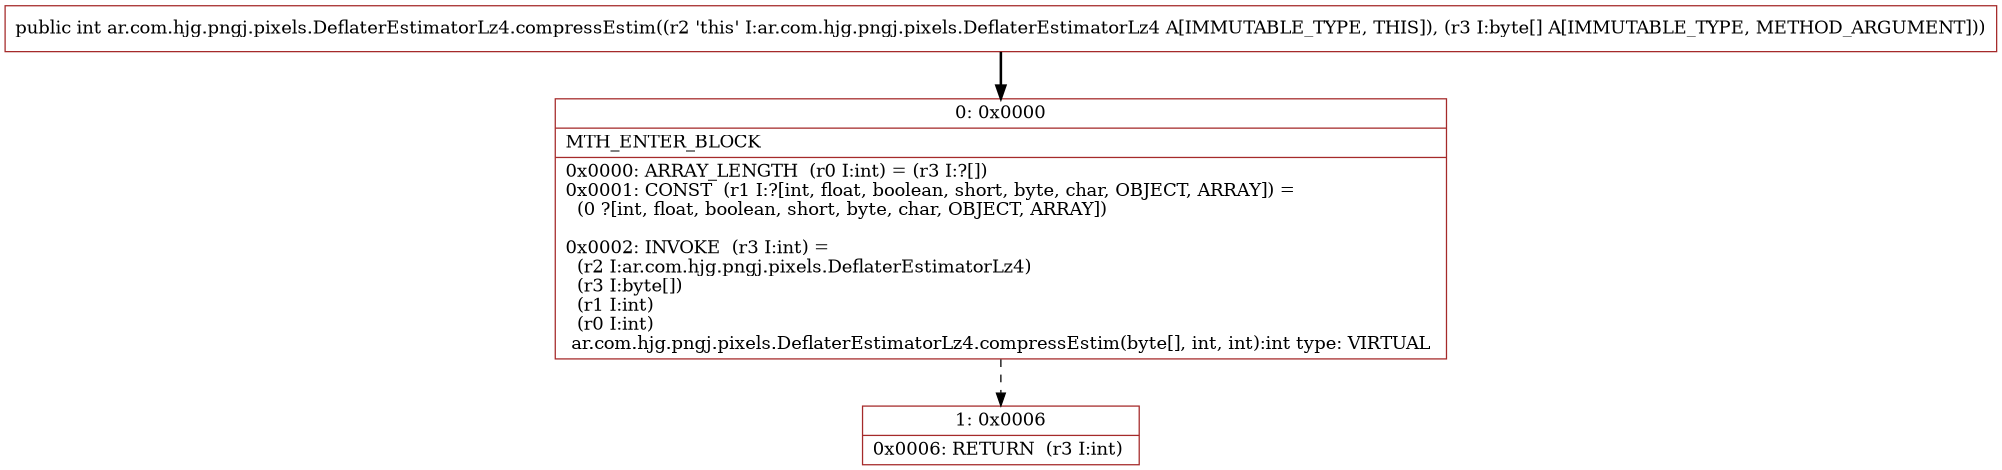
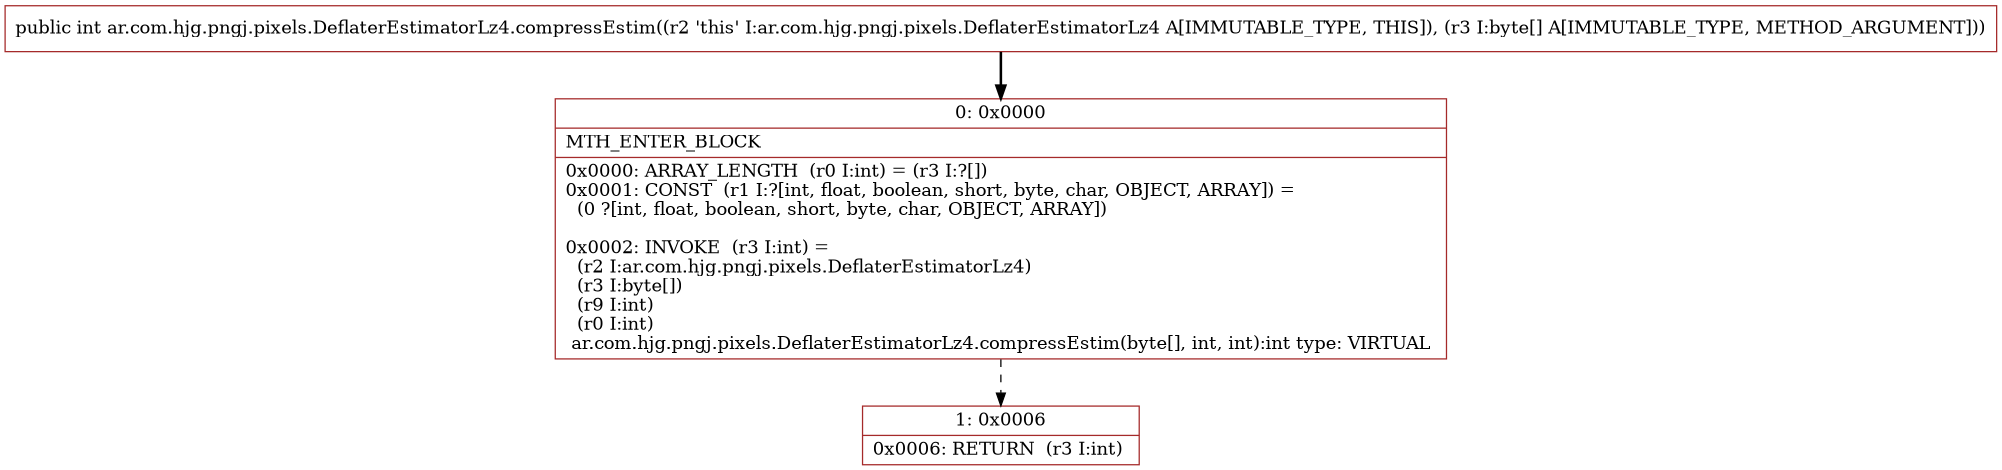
node "0: 0x0000": text "(r1 I:int)" -> "(r9 I:int)"
